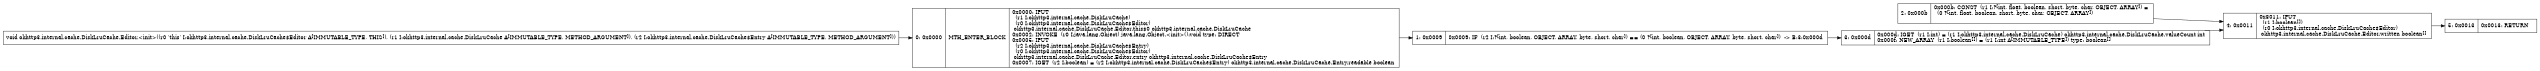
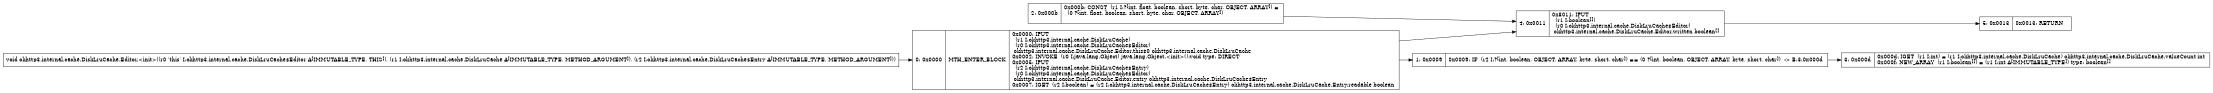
edge "3: 0x000d" -> "4: 0x0011": now "0: 0x0000" -> "4: 0x0011"
